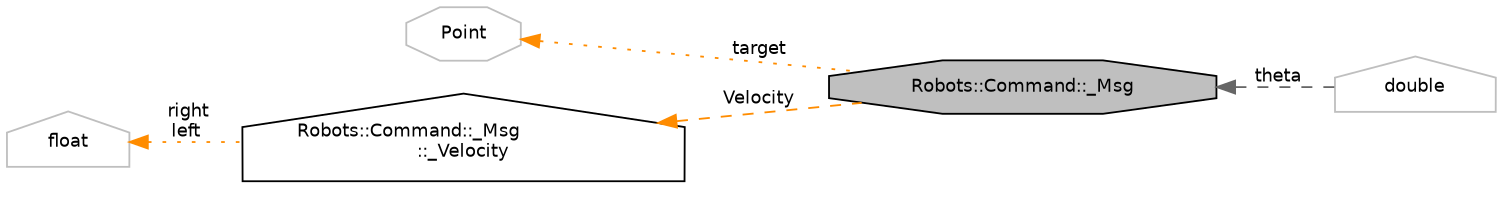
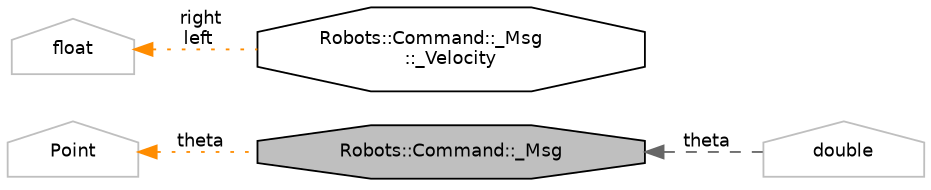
node "Point": shape octagon -> house
edge "Robots::Command::_Msg" -> "Point": label " target" -> " theta"
edge "Robots::Command::_Msg" -> "Robots::Command::_Msg ::_Velocity": removed, label "Velocity"
node "Robots::Command::_Msg ::_Velocity": shape house -> octagon
